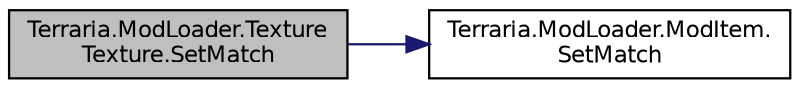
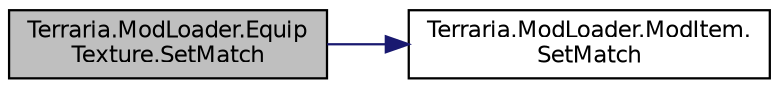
node "Terraria.ModLoader.Texture Texture.SetMatch": label "Terraria.ModLoader.Texture Texture.SetMatch" -> "Terraria.ModLoader.Equip Texture.SetMatch"
